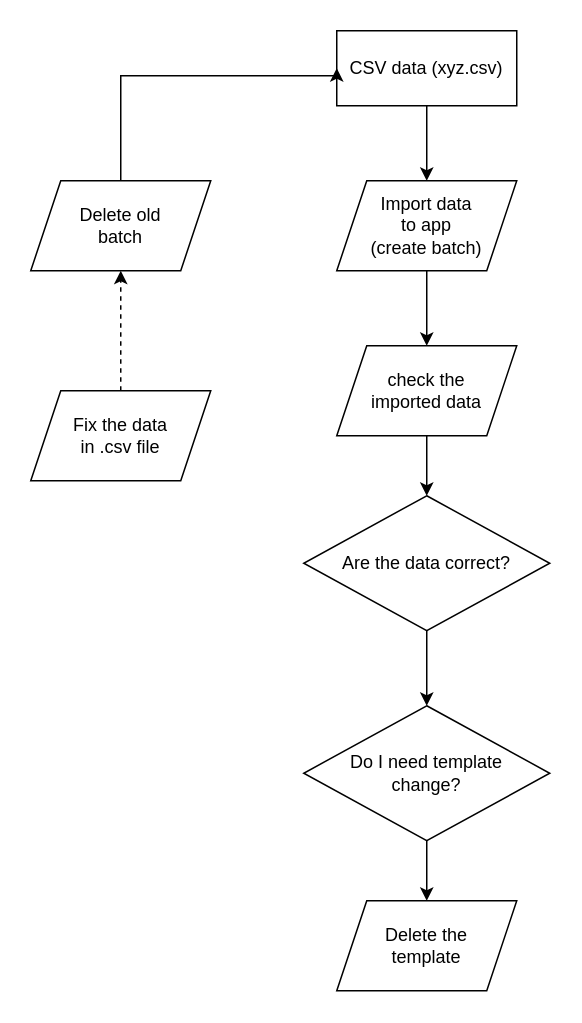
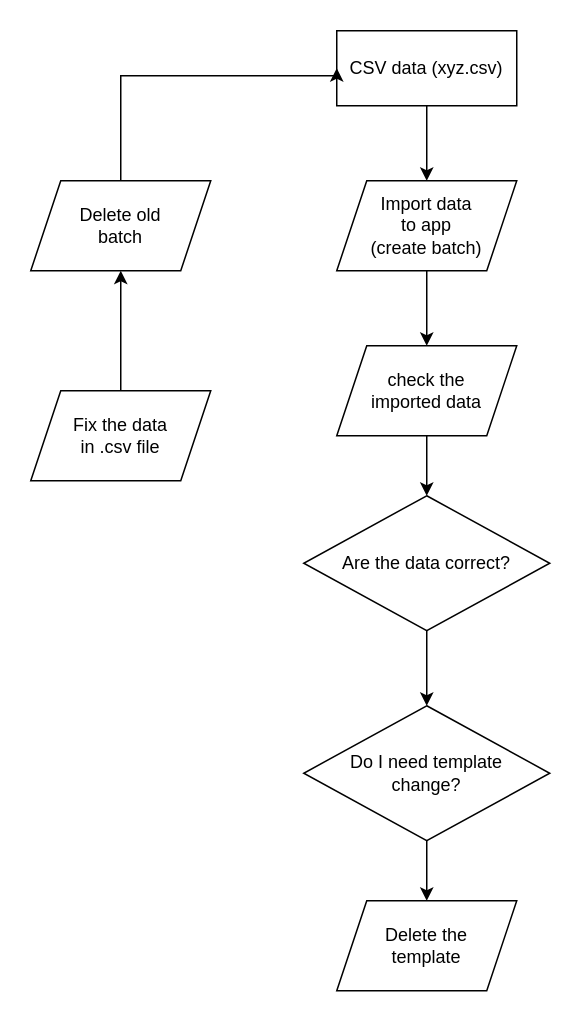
edge "Fix the data in .csv file" -> "Delete old batch": style dashed -> solid
